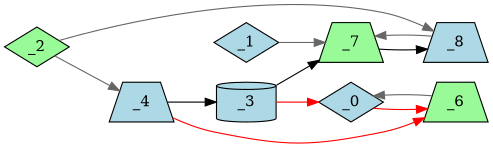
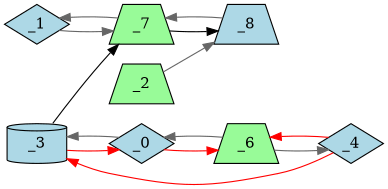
edge "_7" -> "_1": added
node "_2": shape diamond -> trapezium
edge "_2" -> "_4": now "_6" -> "_4"
node "_4": shape trapezium -> diamond
edge "_4" -> "_3": color black -> red
edge "_0" -> "_3": added
